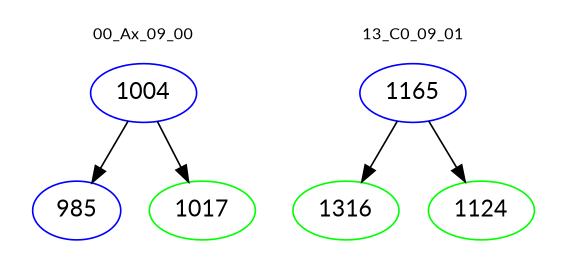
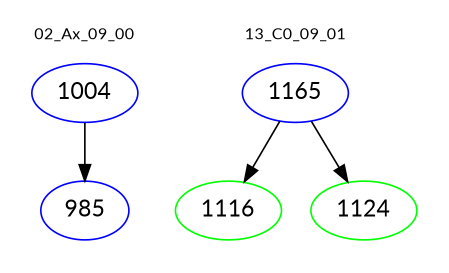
cluster "00_Ax_09_00": label "00_Ax_09_00" -> "02_Ax_09_00"
node "1017": removed
node "1316": label "1316" -> "1116"
